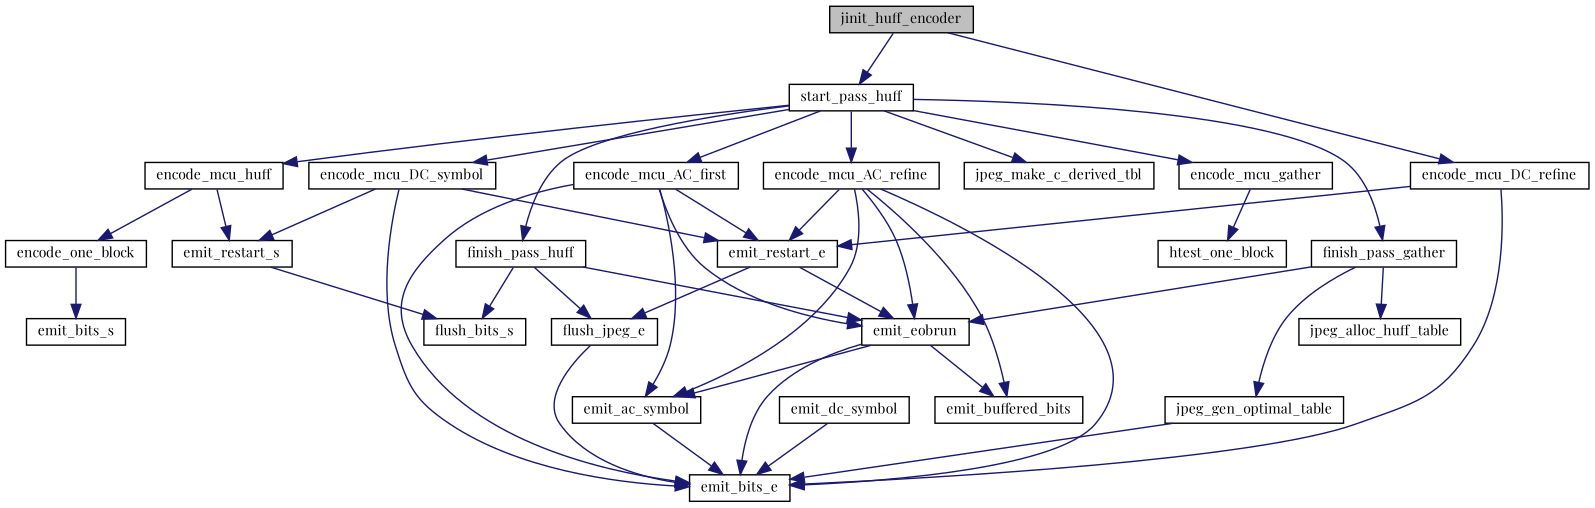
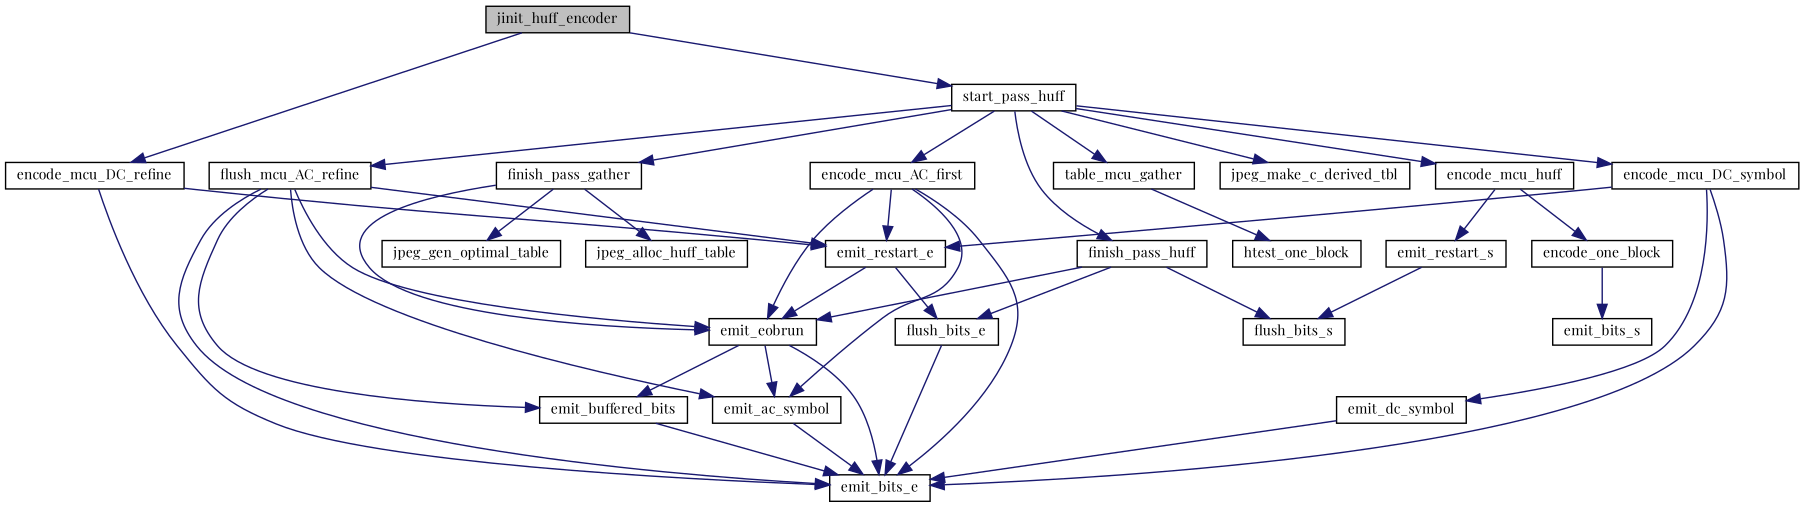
node "encode_mcu_AC_refine": label "encode_mcu_AC_refine" -> "flush_mcu_AC_refine"
node "encode_mcu_gather": label "encode_mcu_gather" -> "table_mcu_gather"
edge "encode_mcu_DC_symbol" -> "emit_restart_s": now "encode_mcu_DC_symbol" -> "emit_dc_symbol"
node "flush_jpeg_e": label "flush_jpeg_e" -> "flush_bits_e"
edge "jpeg_gen_optimal_table" -> "emit_bits_e": now "emit_buffered_bits" -> "emit_bits_e"
